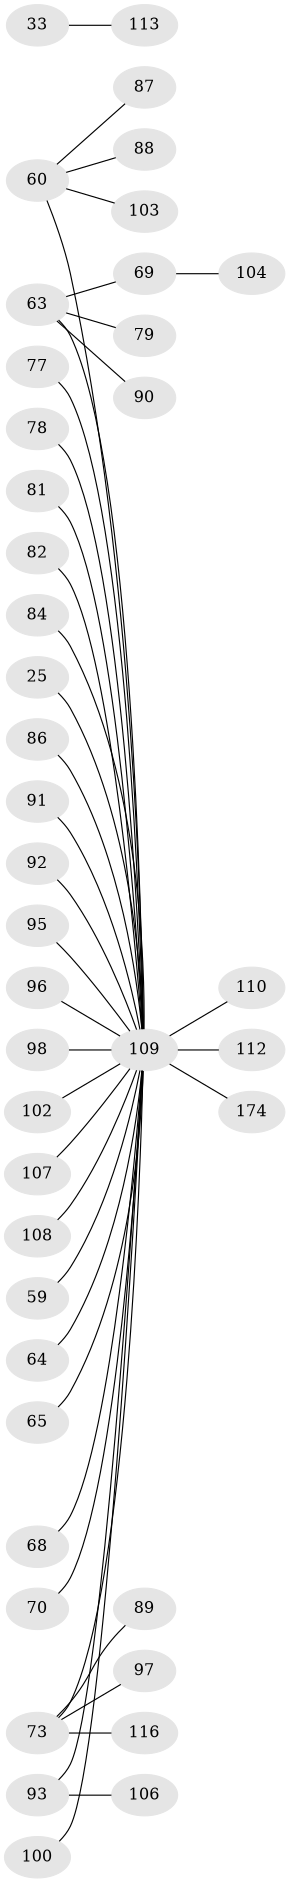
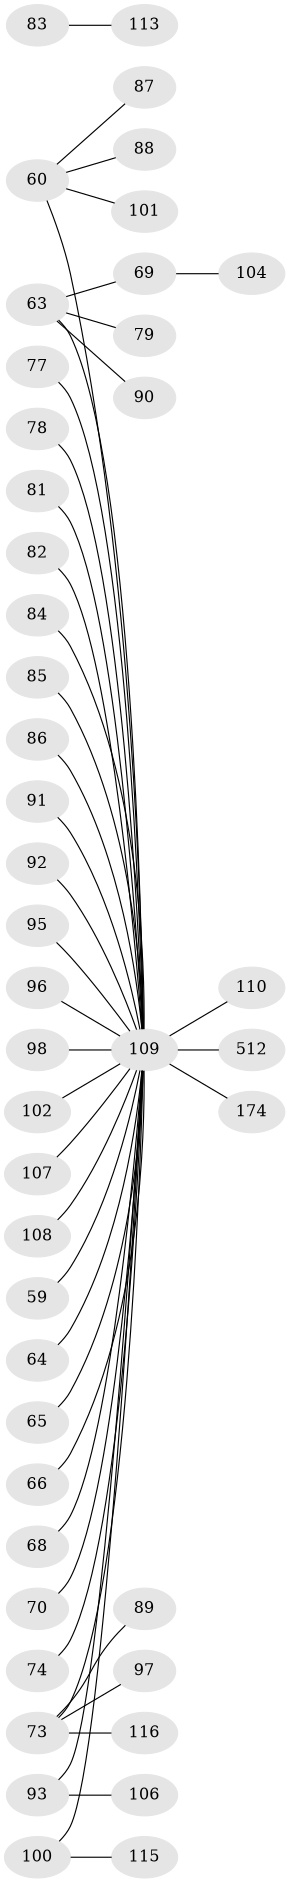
node "33": label "33" -> "83"
node "103": label "103" -> "101"
node "25": label "25" -> "85"
node "112": label "112" -> "512"
node "66": added
node "74": added
node "115": added
